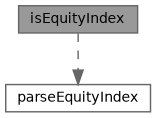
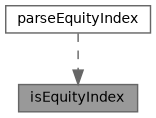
edge "isEquityIndex" -> "parseEquityIndex": reversed
